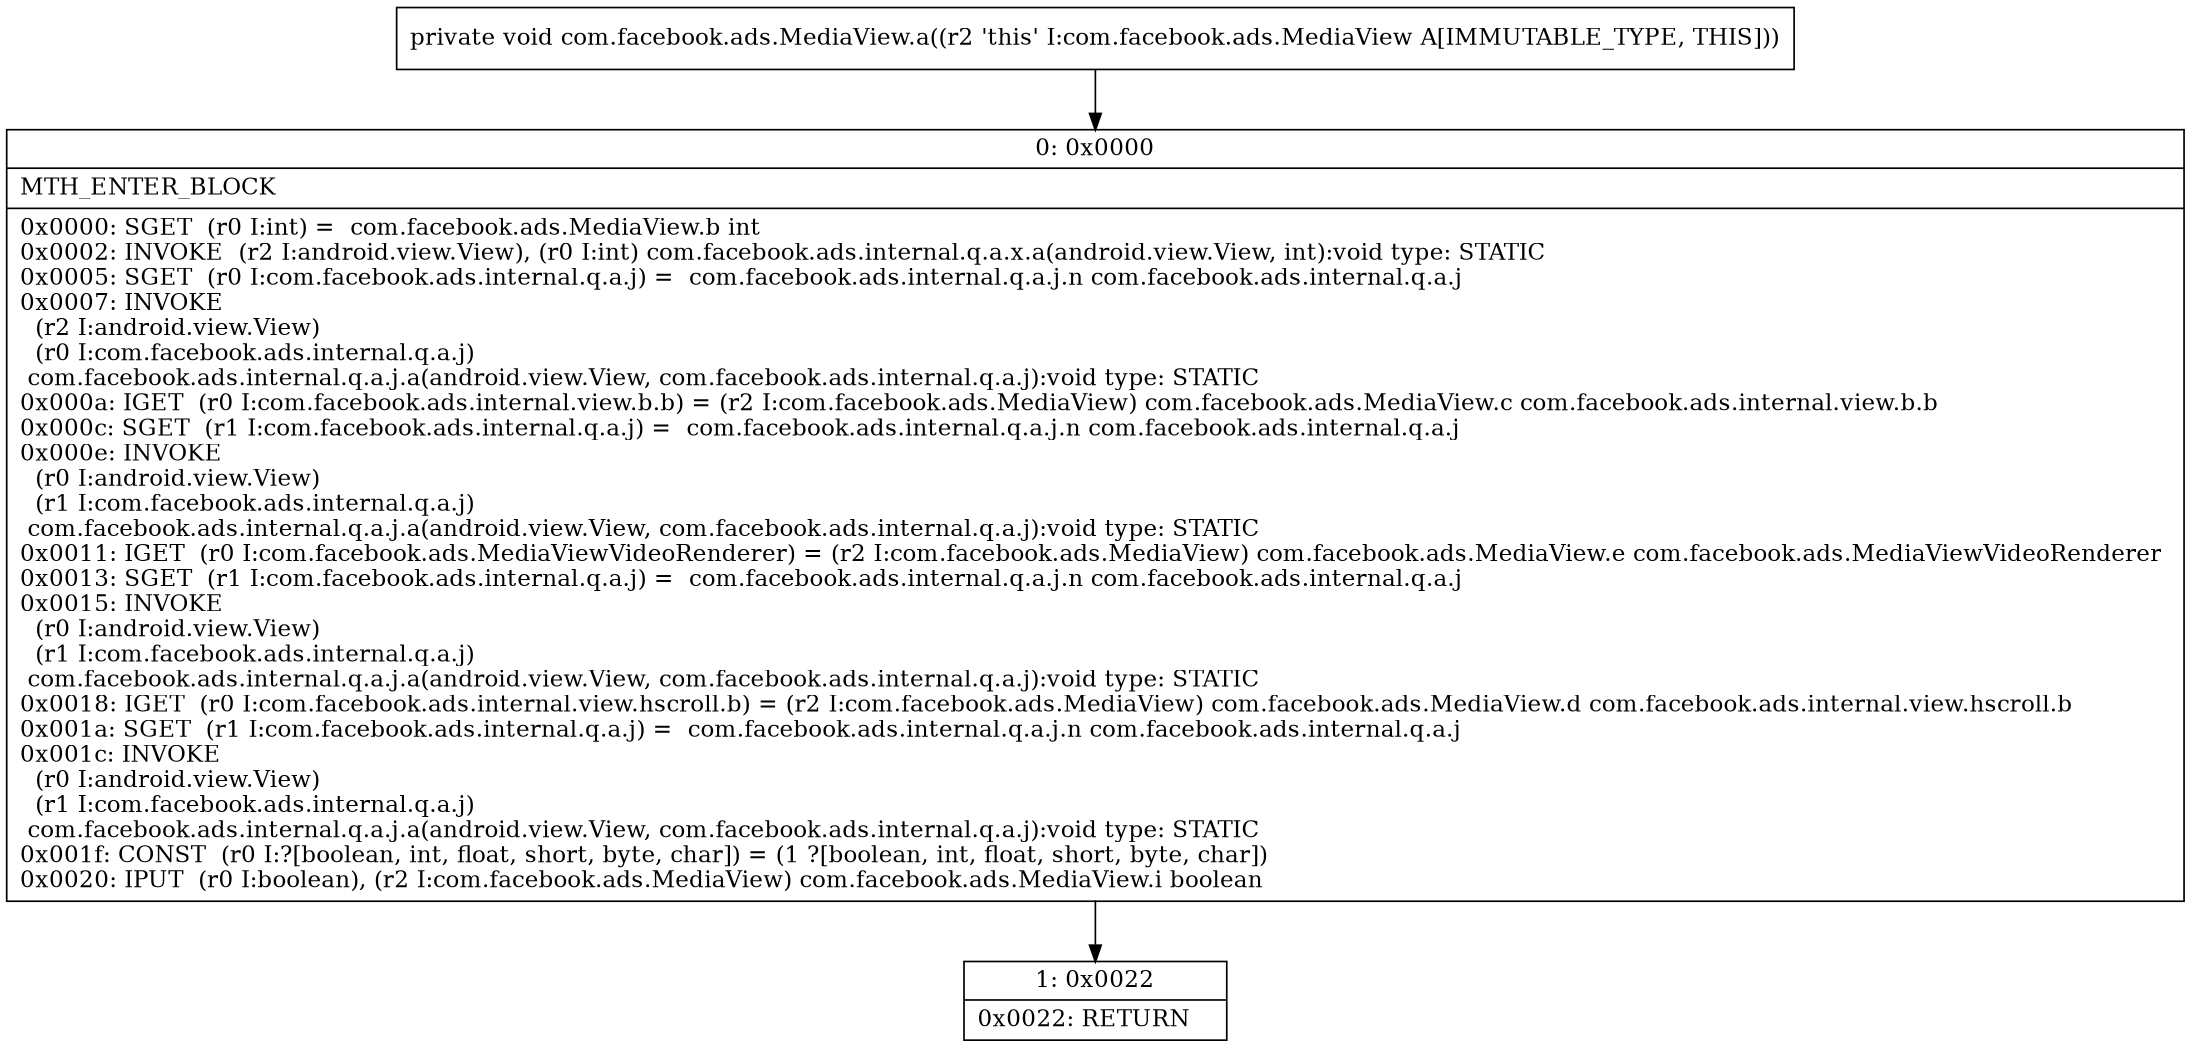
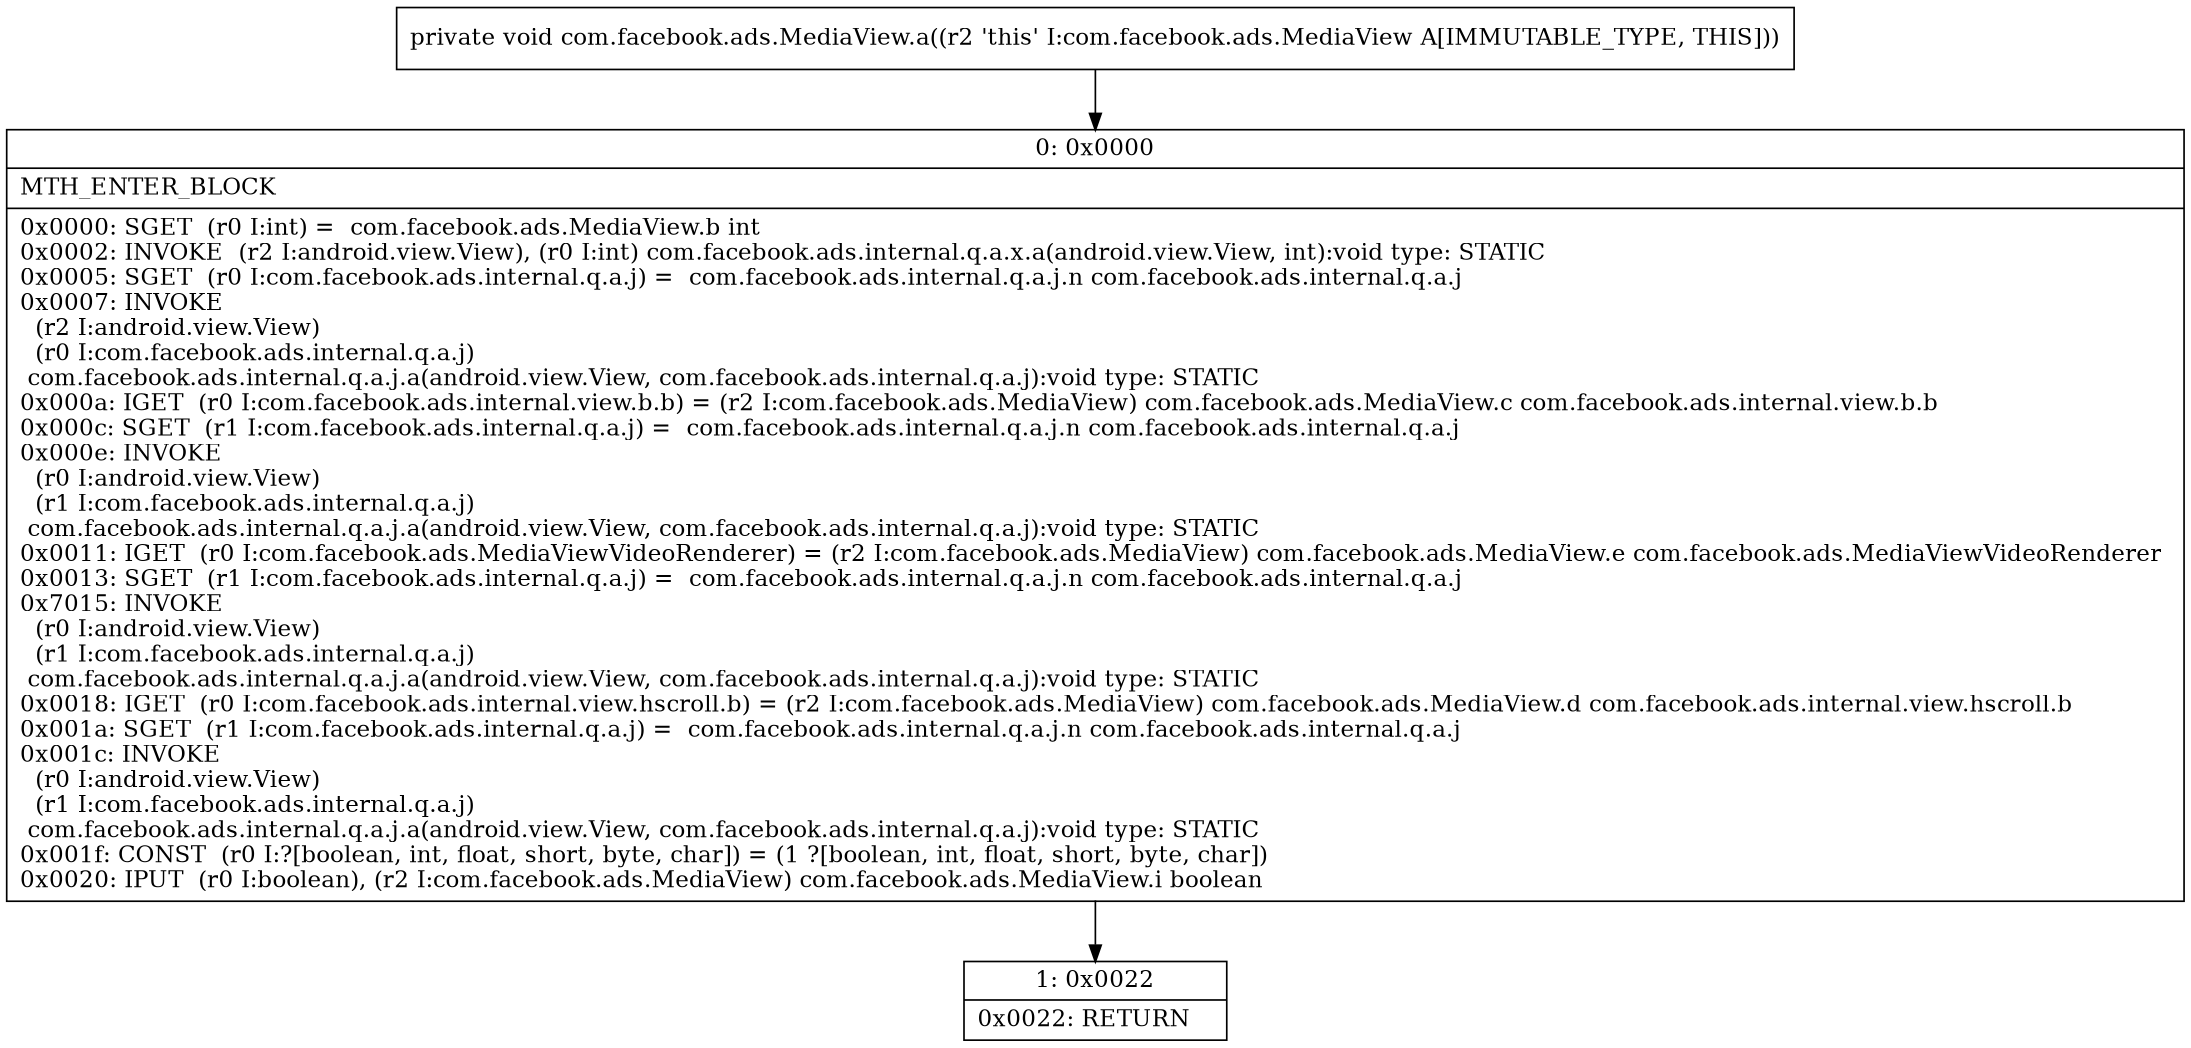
node "0: 0x0000": text "0x0015: INVOKE" -> "0x7015: INVOKE"
